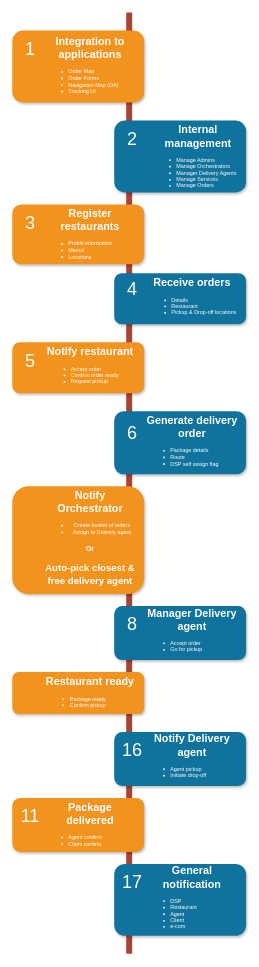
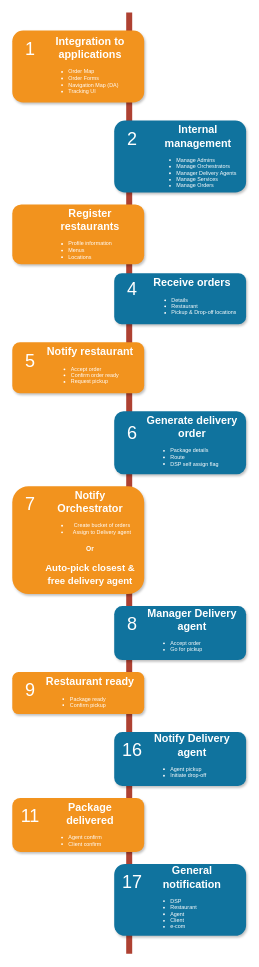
node "3": removed
node "7": added
node "9": added
